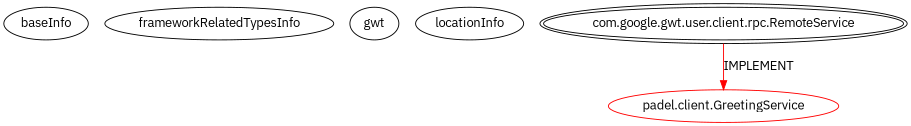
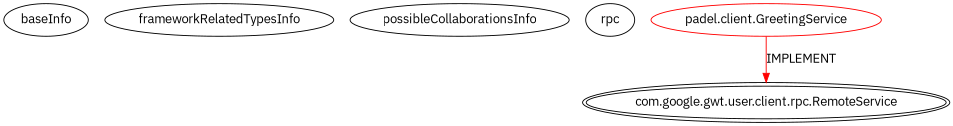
node "gwt": label "gwt" -> "possibleCollaborationsInfo"
node "locationInfo": label "locationInfo" -> "rpc"
edge "com.google.gwt.user.client.rpc.RemoteService" -> "padel.client.GreetingService": reversed
